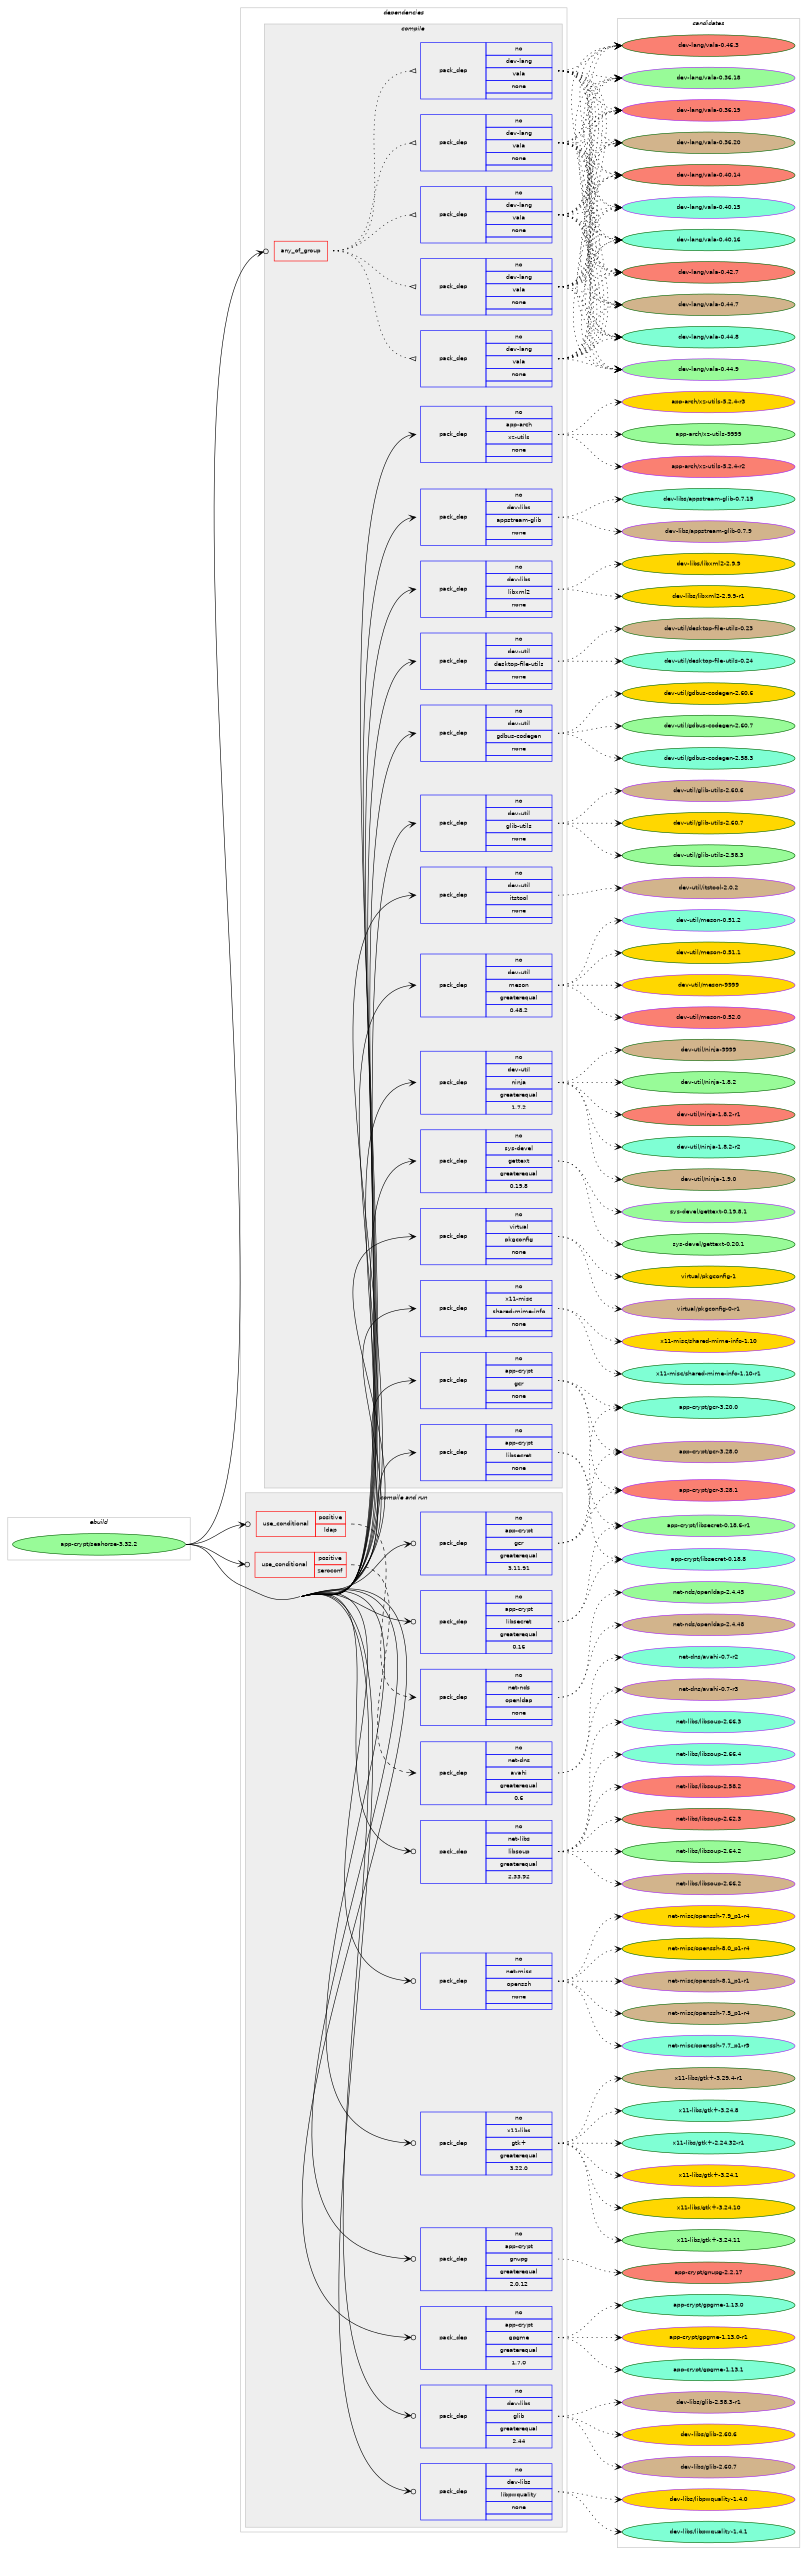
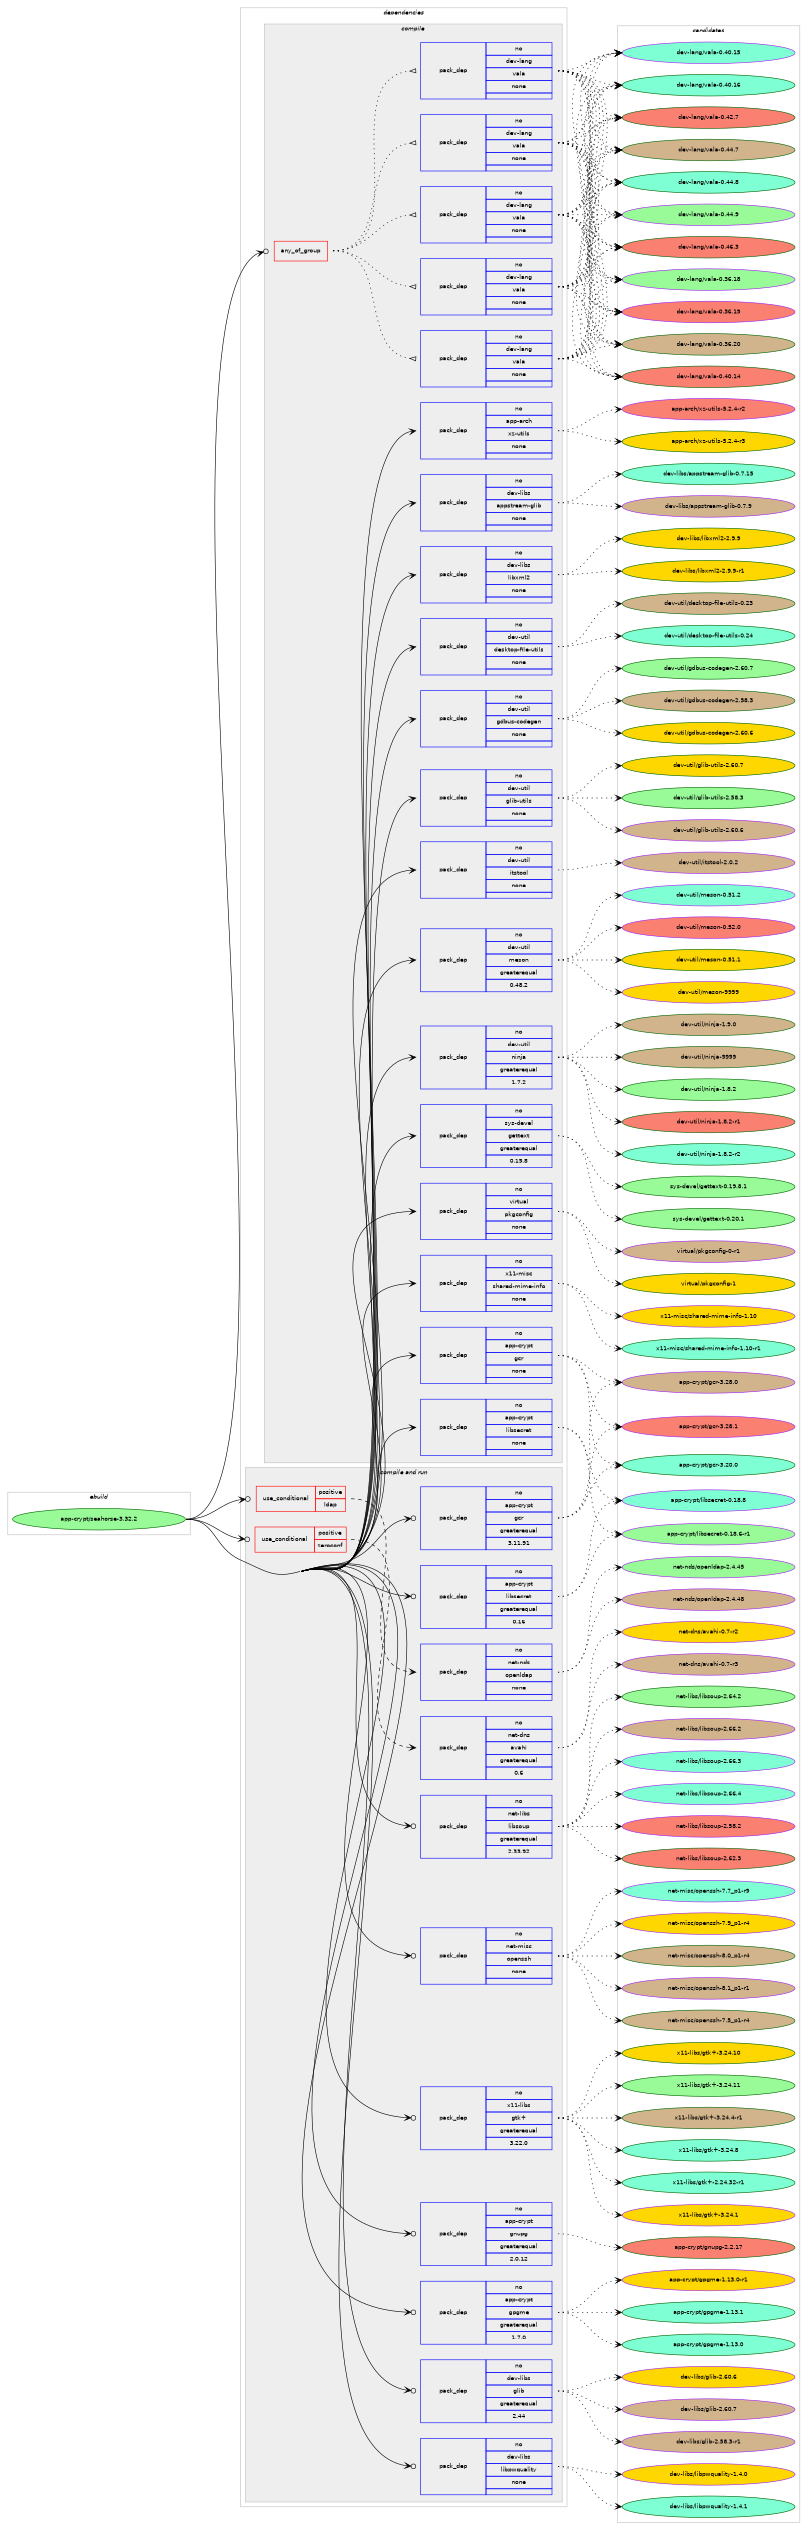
node "app-arch/xz-utils-5.2.4-r3": color purple -> darkgreen
node "app-arch/xz-utils-9999": removed
node "dev-util/gdbus-codegen-2.58.3": fillcolor aquamarine -> tan
node "sys-devel/gettext-0.19.8.1": color purple -> darkgreen
node "net-dns/avahi-0.7-r2": fillcolor aquamarine -> gold
node "net-misc/openssh-8.0_p1-r4": fillcolor gold -> tan
node "x11-libs/gtk+-3.29.4-r1": label "x11-libs/gtk+-3.29.4-r1" -> "x11-libs/gtk+-3.24.4-r1"
